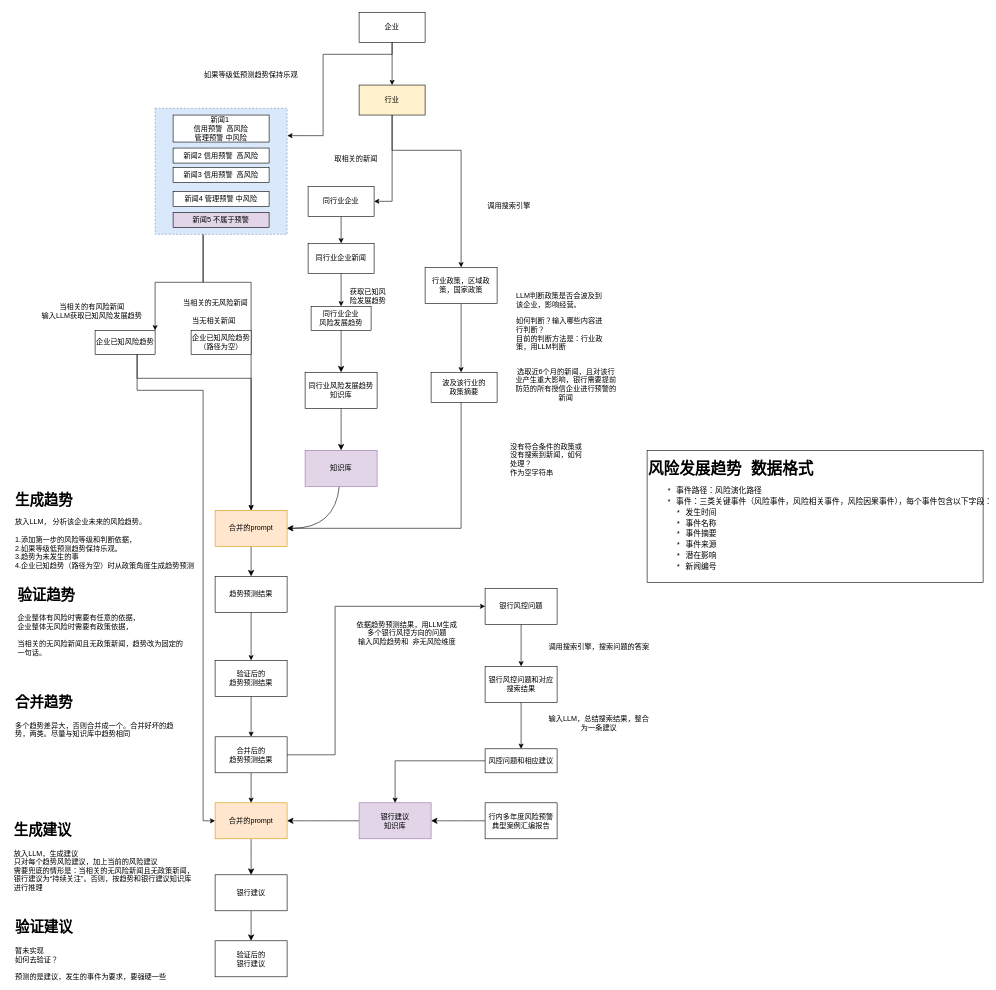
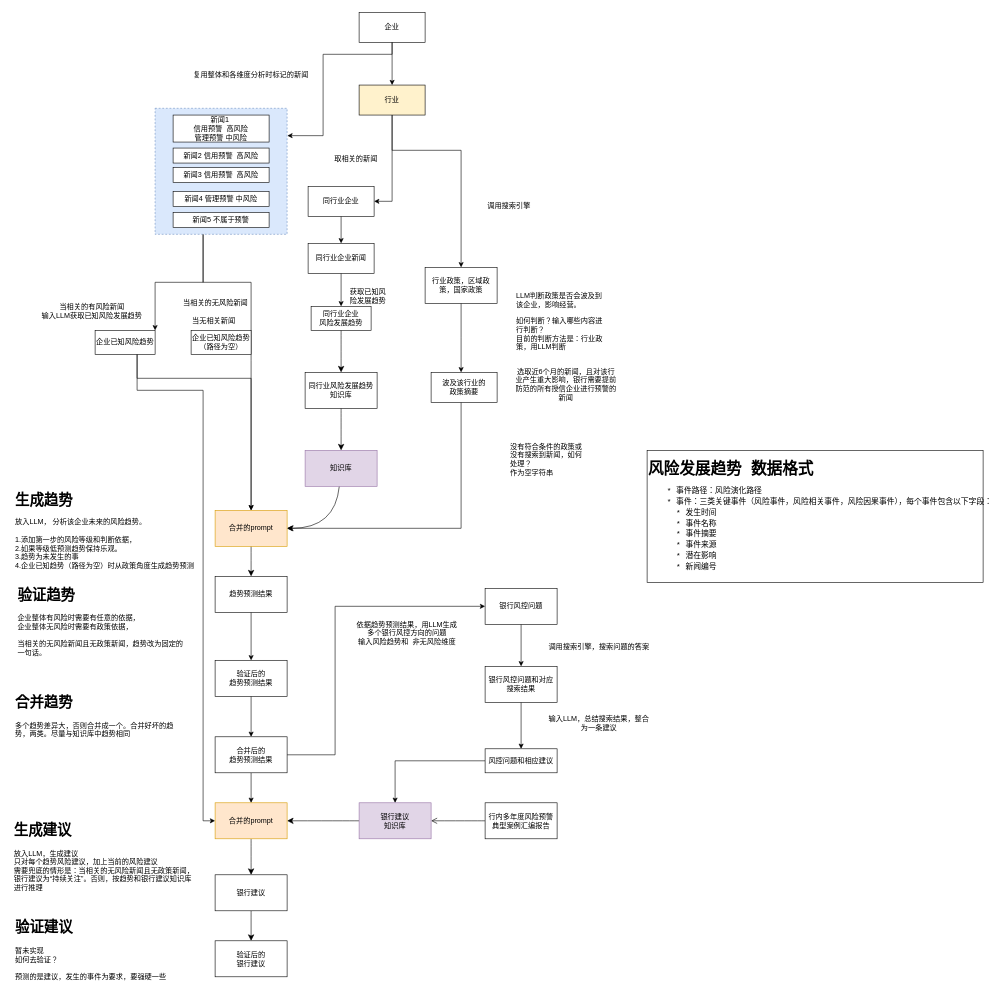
node "如果等级低预测趋势保持乐观": label "如果等级低预测趋势保持乐观" -> "复用整体和各维度分析时标记的新闻"
node "新闻5 不属于预警": fillcolor #e1d5e7 -> #ffffff
edge "行内多年度风险预警典型案例汇编报告" -> "银行建议 知识库": arrowhead classic -> open
